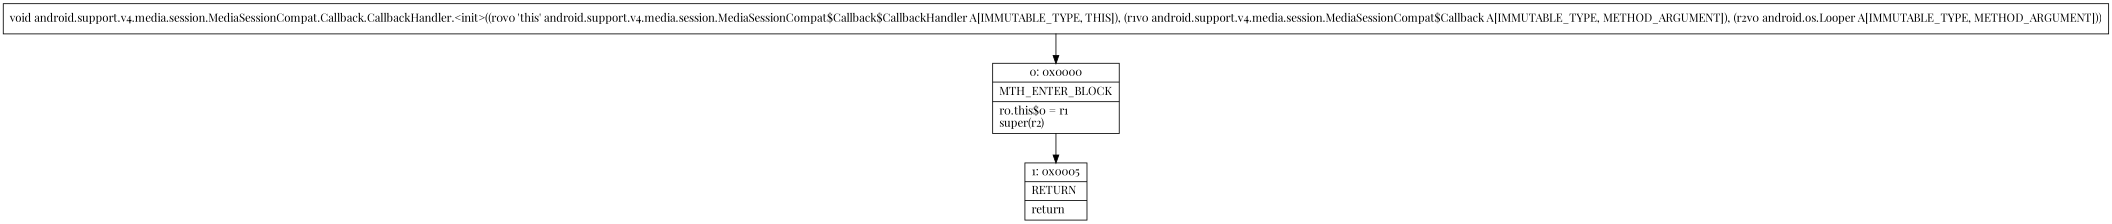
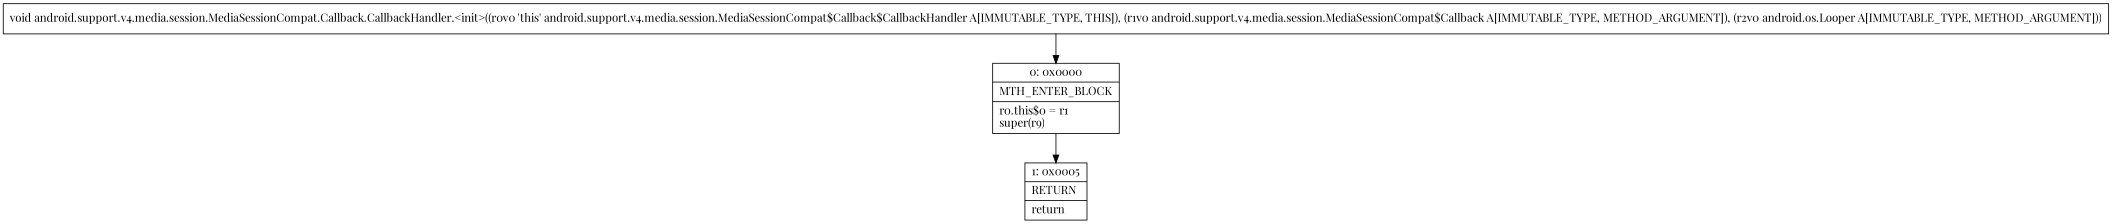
node "0: 0x0000": text "super(r2)" -> "super(r9)"
